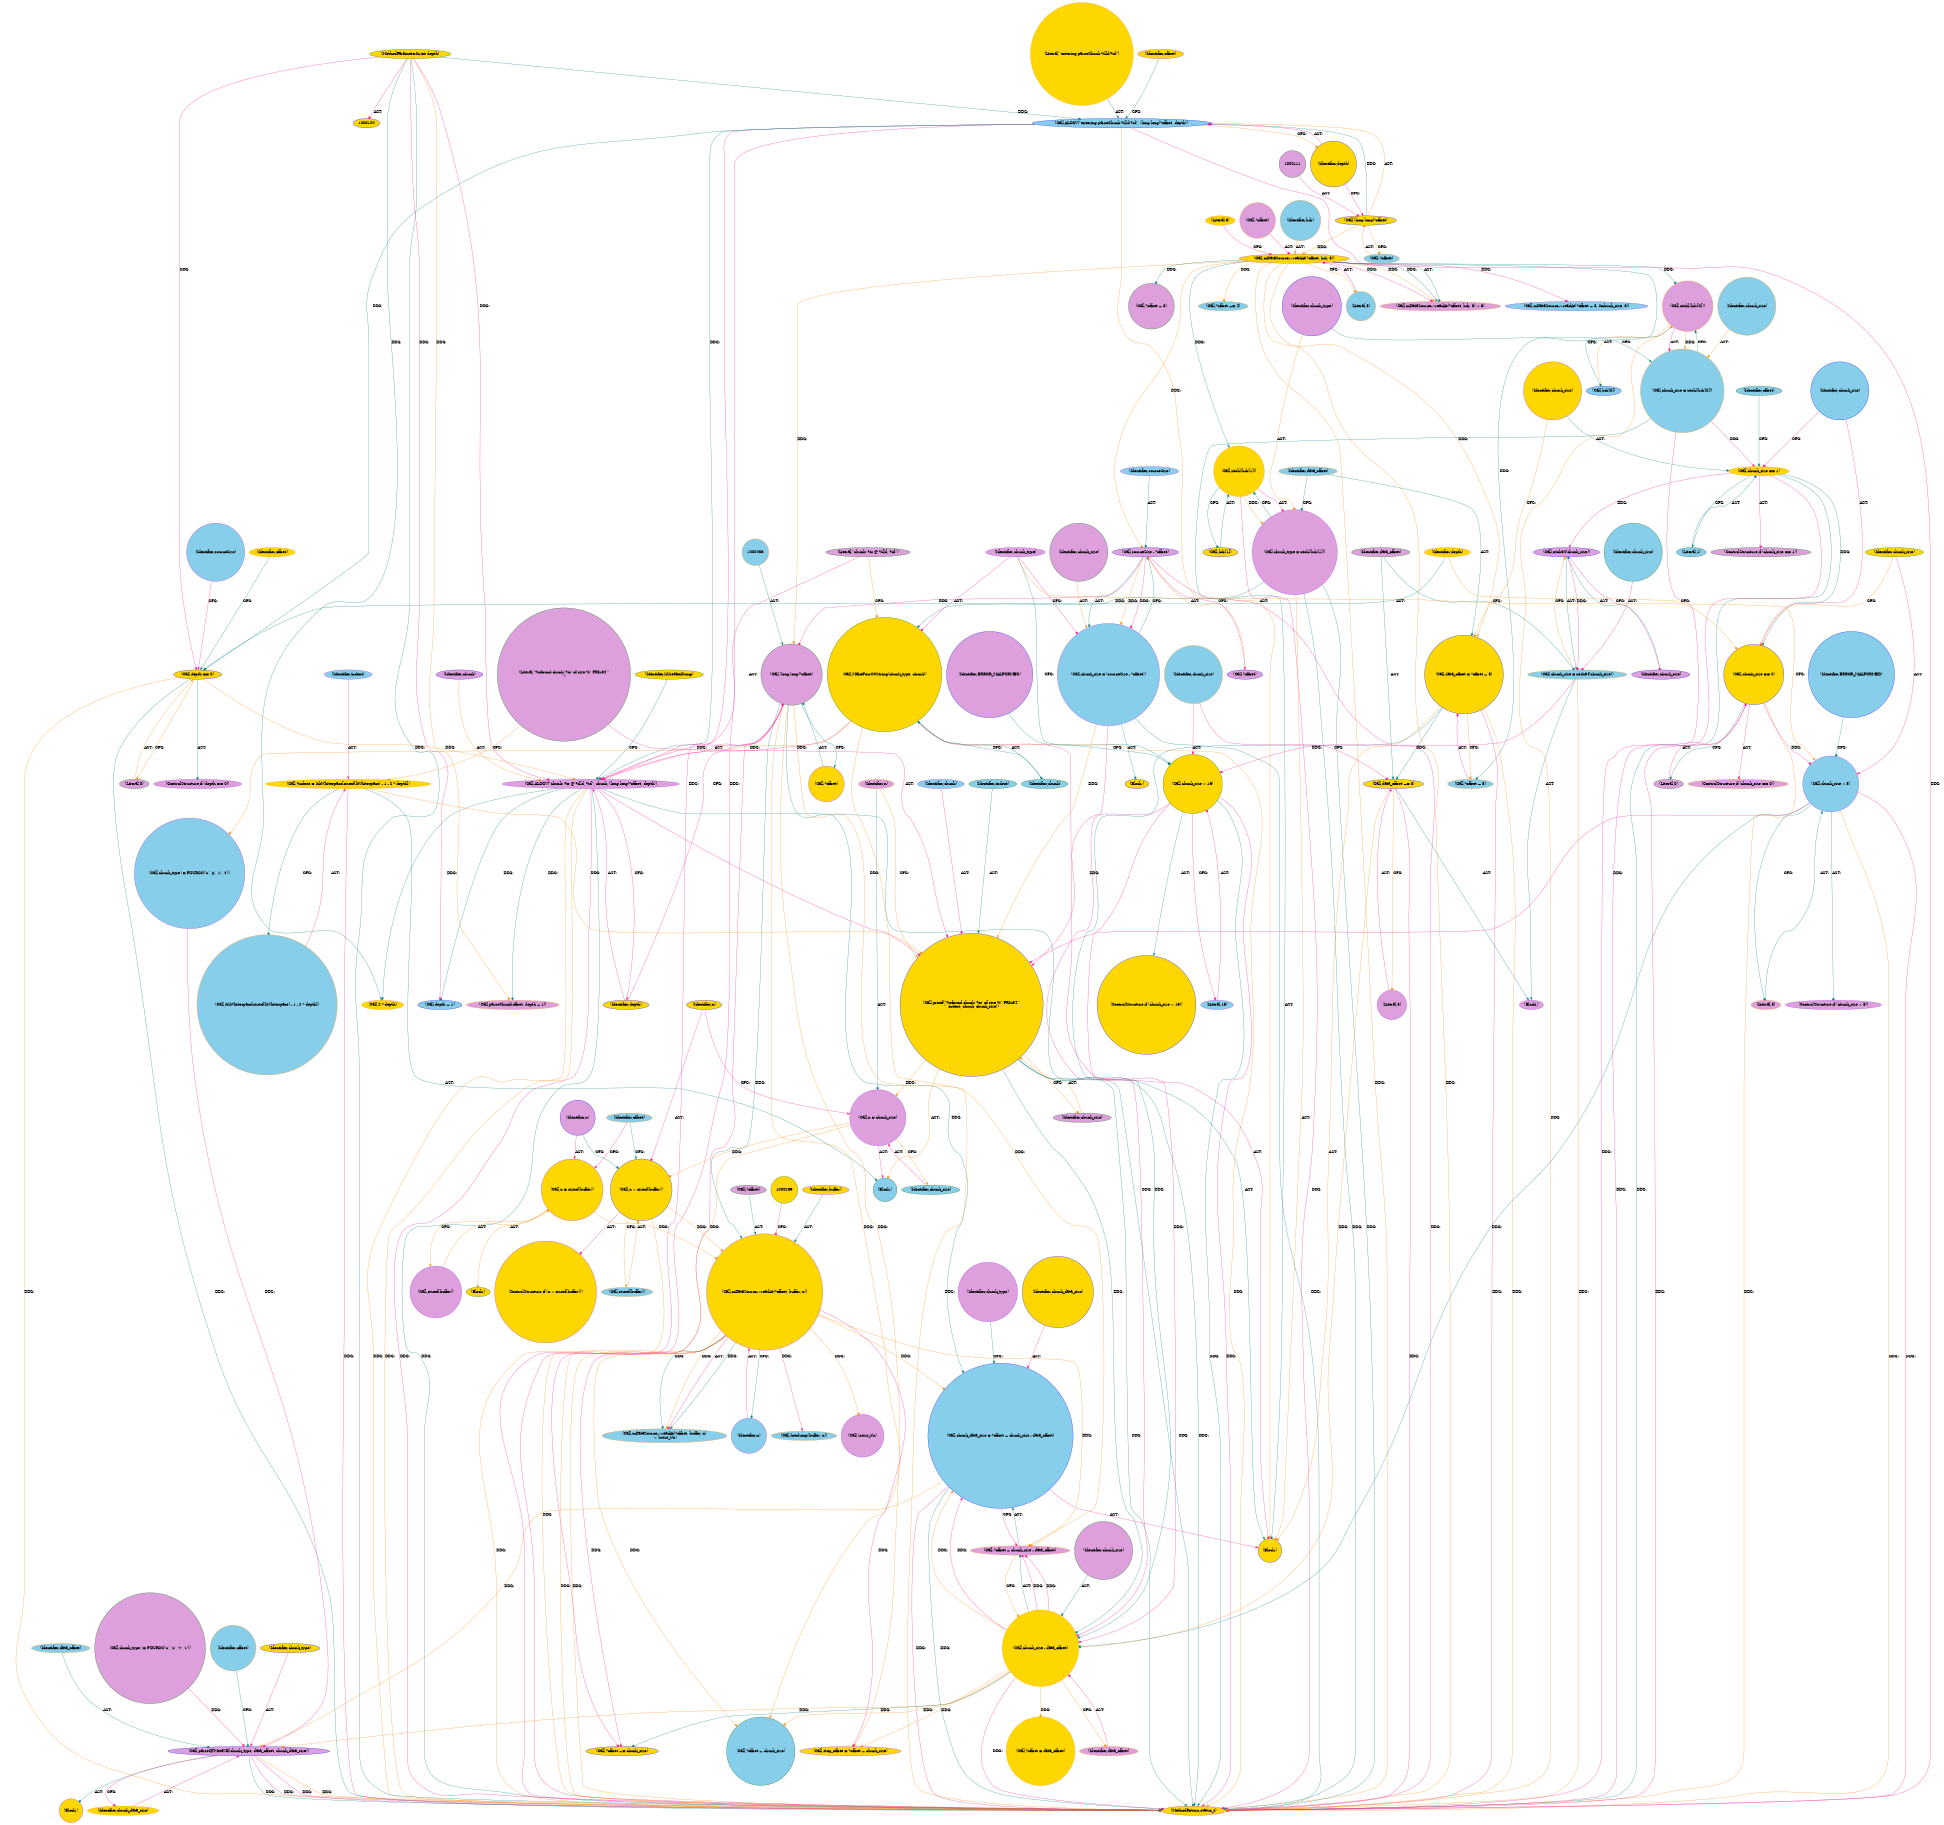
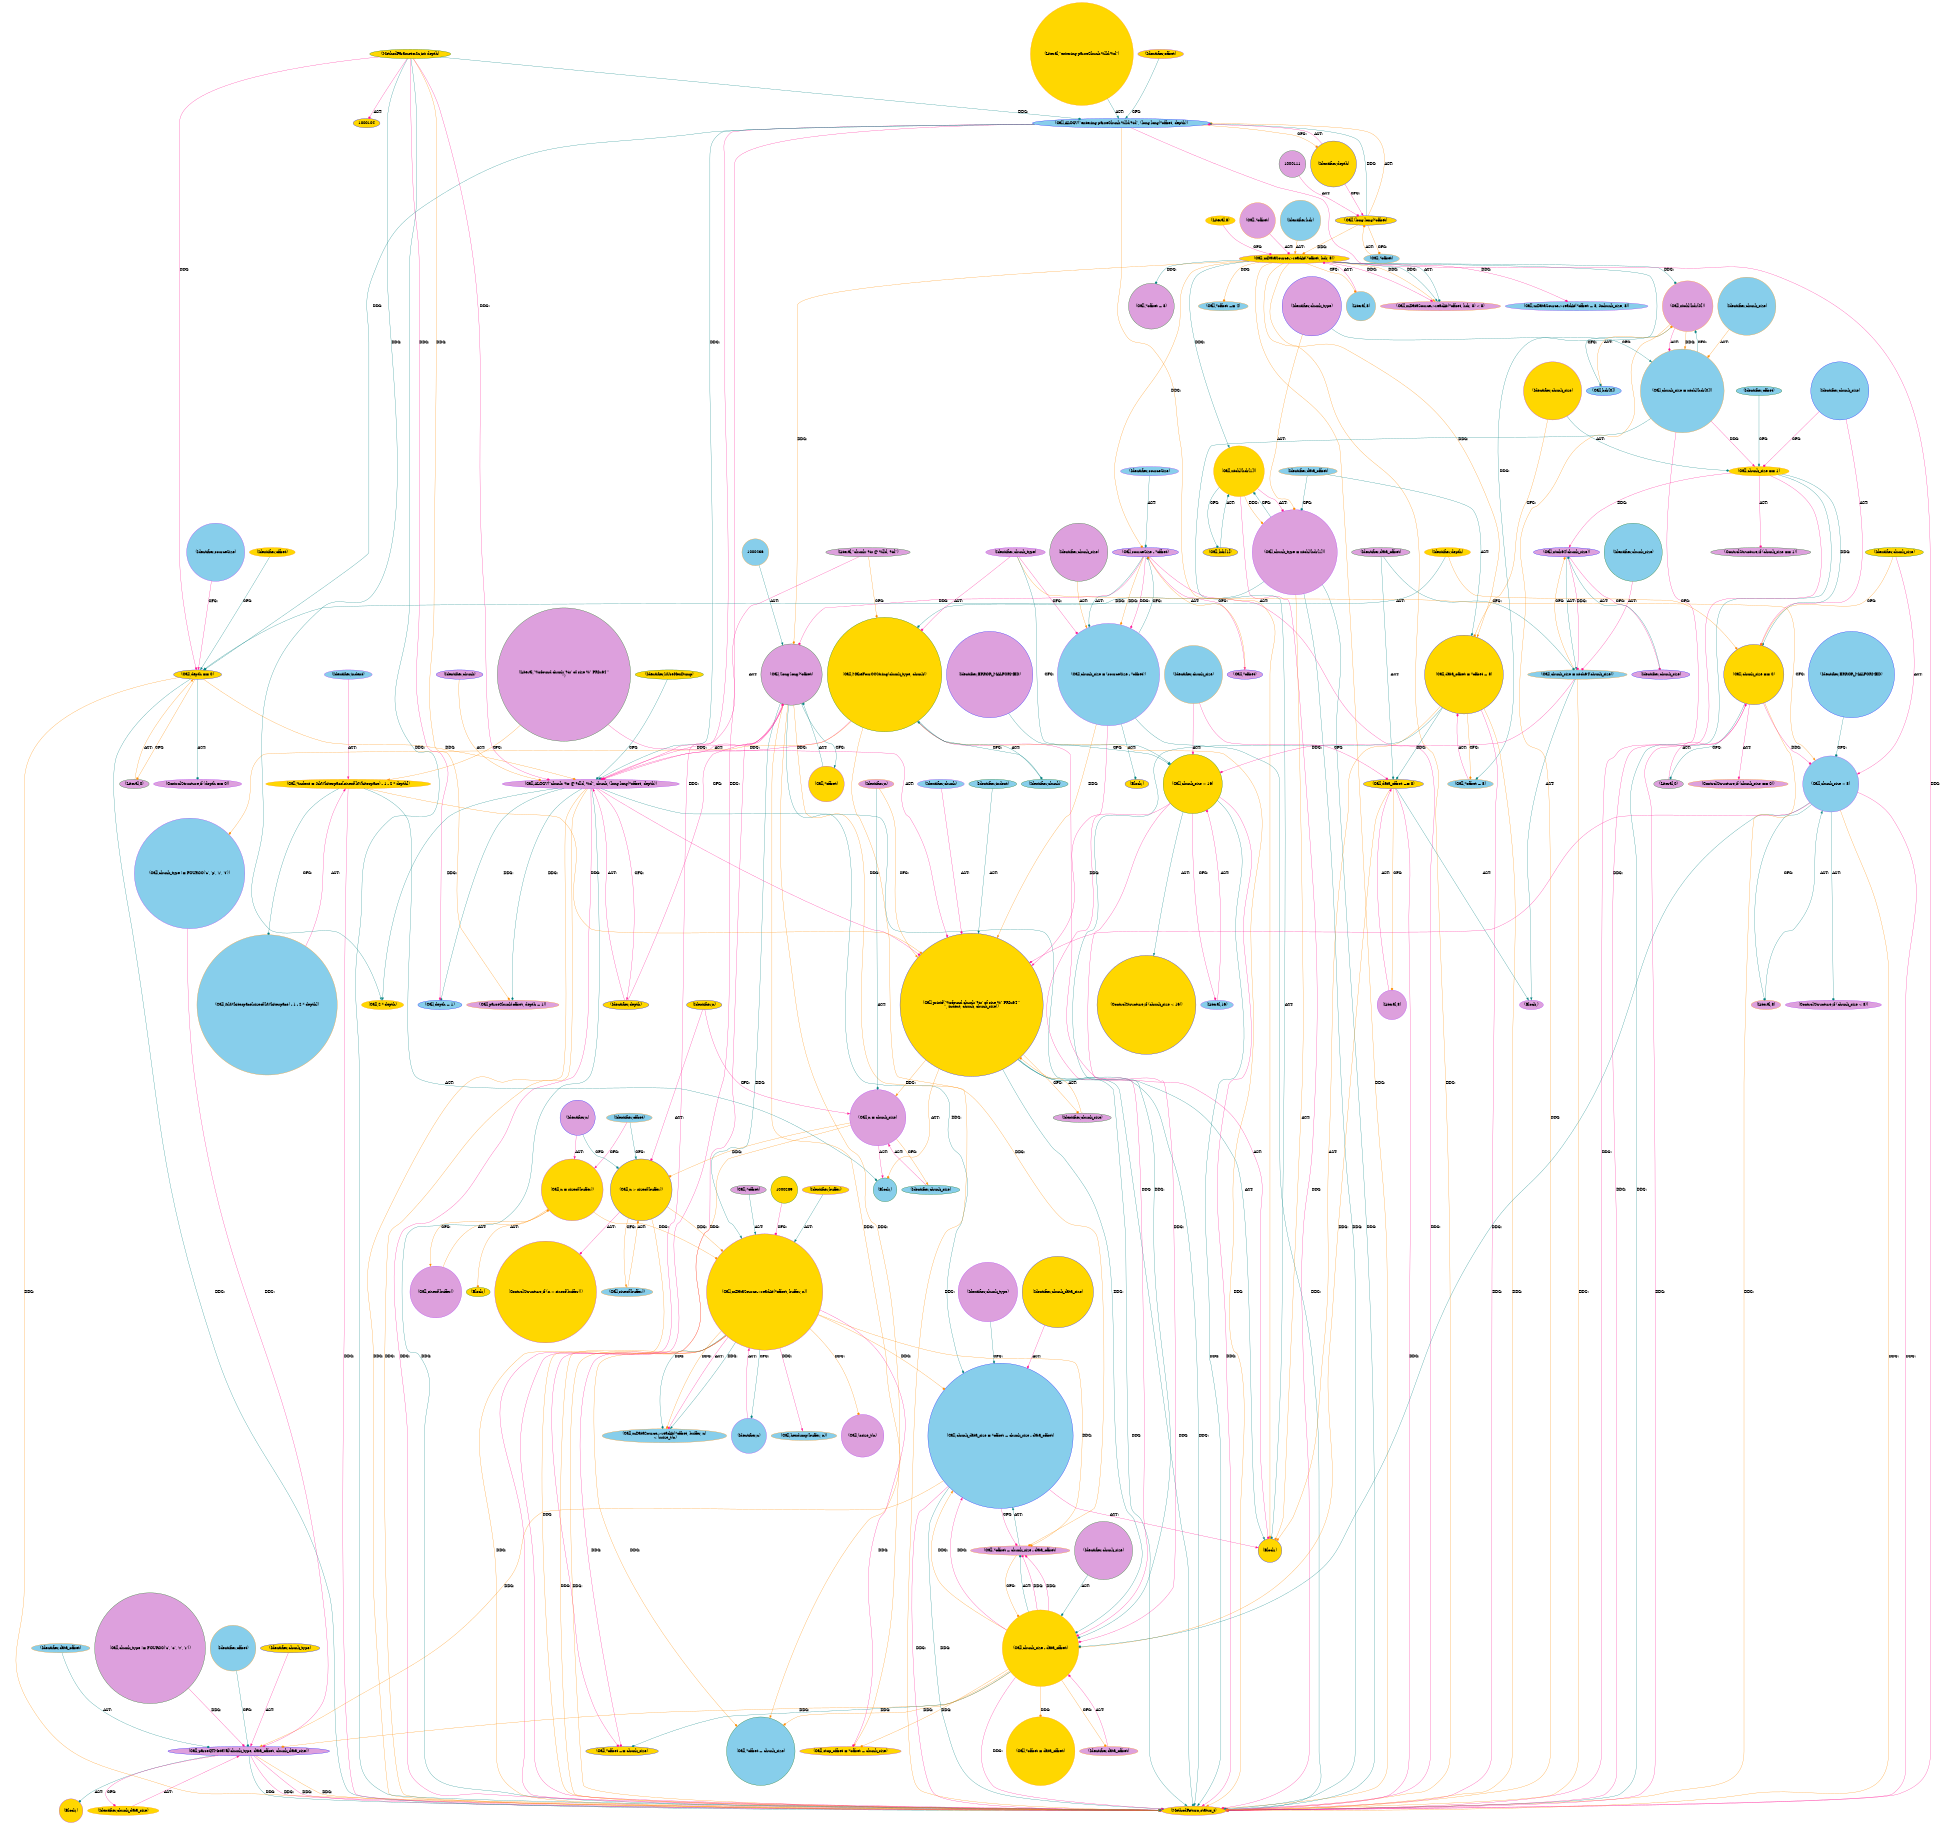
node "(Literal,1)": removed
